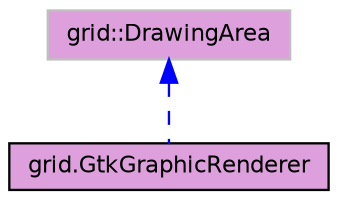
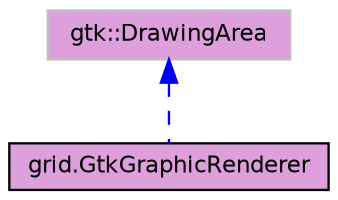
node "grid::DrawingArea": label "grid::DrawingArea" -> "gtk::DrawingArea"
